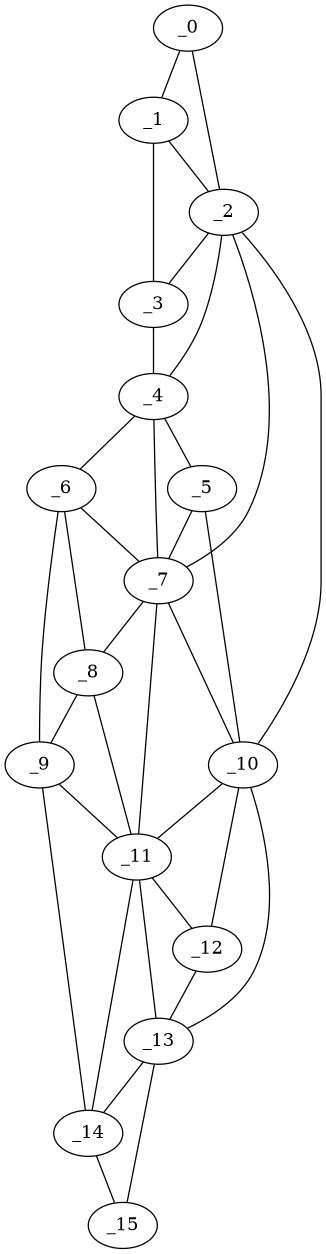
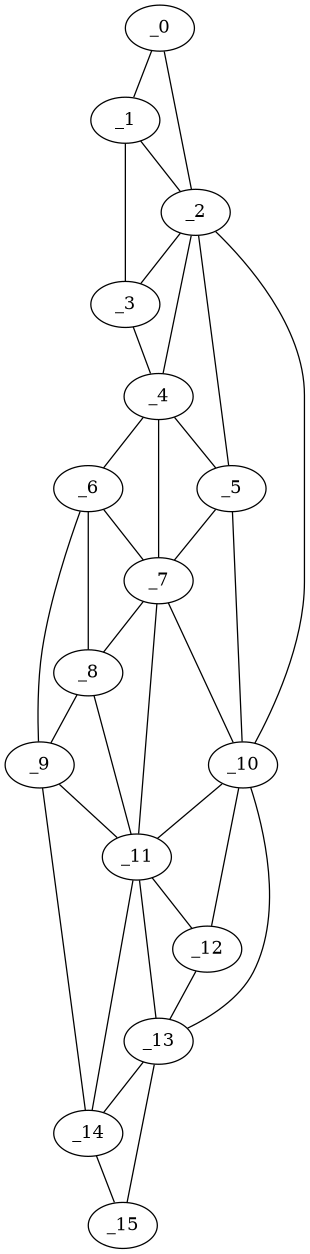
edge "_2" -- "_7": now "_2" -- "_5"
